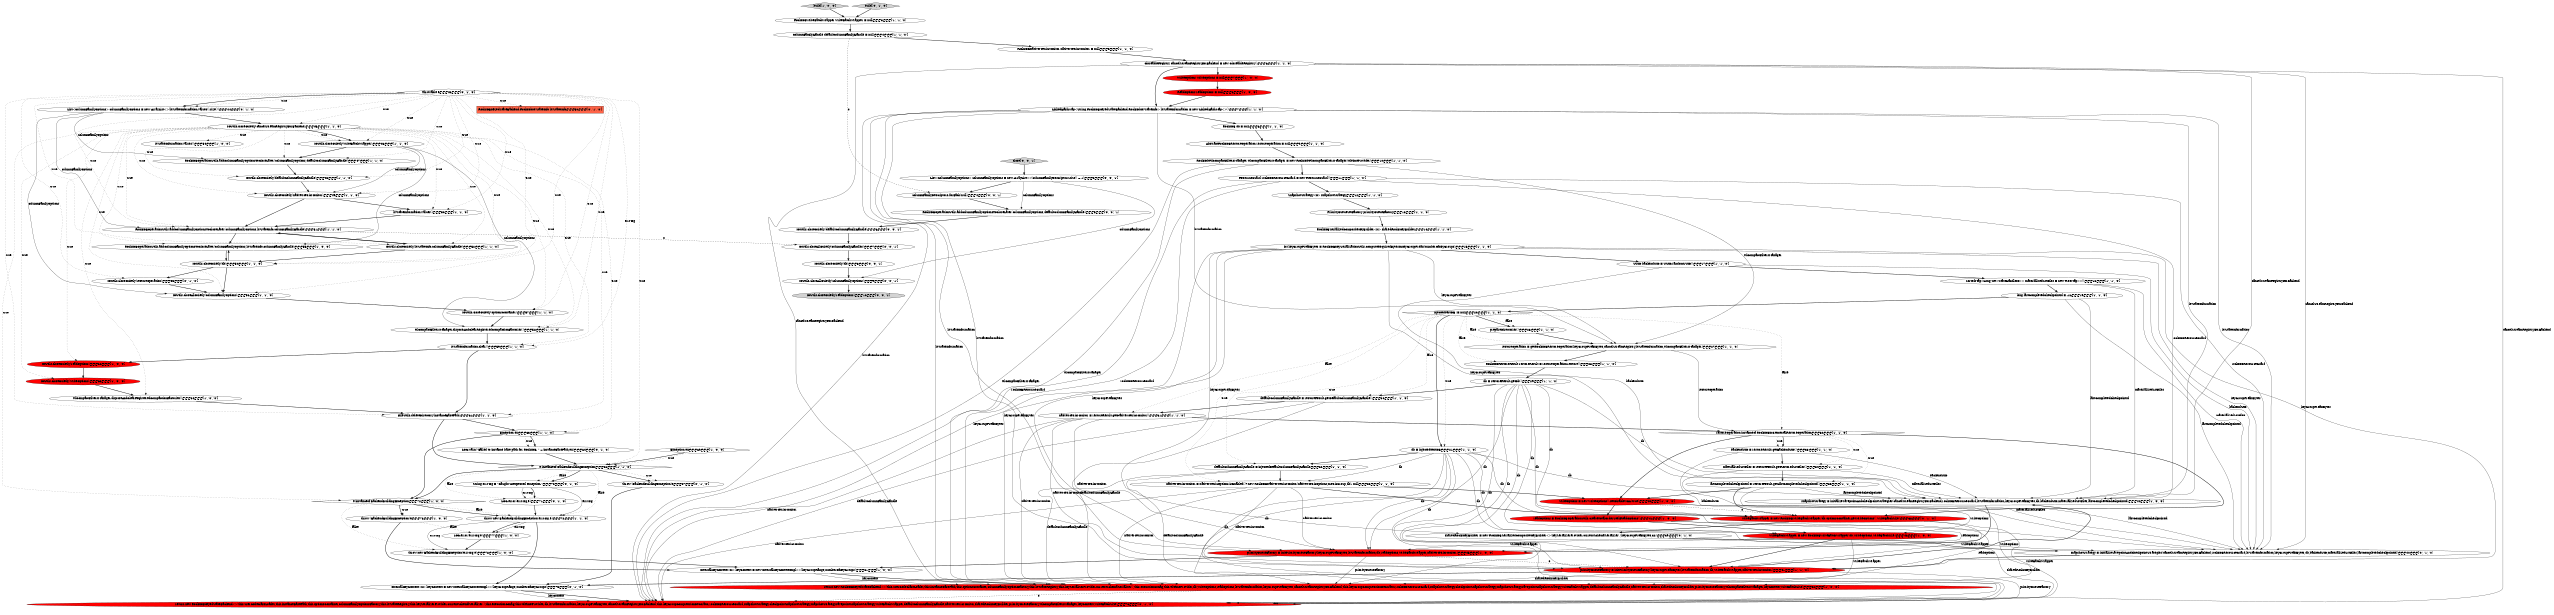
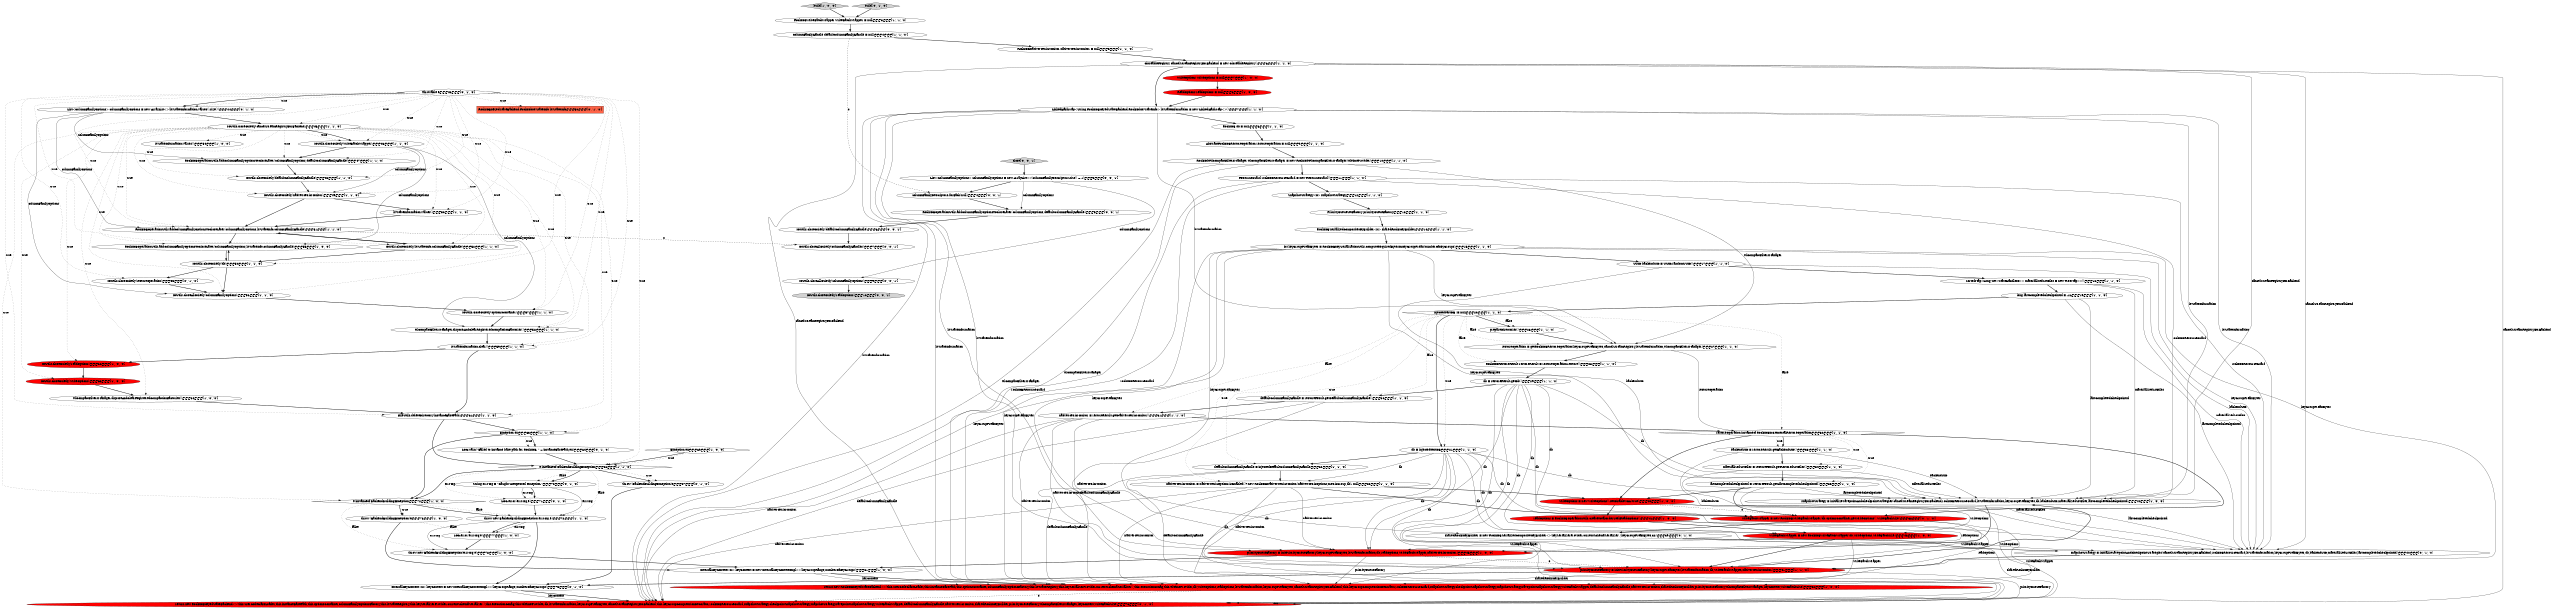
edge "Throwable e@@@43@@@['0', '1', '0']" -> "kvStateInformation.clear()@@@59@@@['1', '1', '0']": label "errMsg" -> "true"
edge "Throwable e@@@43@@@['0', '1', '0']" -> "IOUtils.closeQuietly(db)@@@54@@@['1', '1', '0']": removed, label "true"
node "IOUtils.closeQuietly(db)@@@8@@@['0', '0', '1']": removed
edge "e instanceof BackendBuildingException@@@66@@@['1', '1', '0']" -> "LOG.error(errMsg,e)@@@71@@@['0', '1', '0']": label "false" -> "errMsg"
